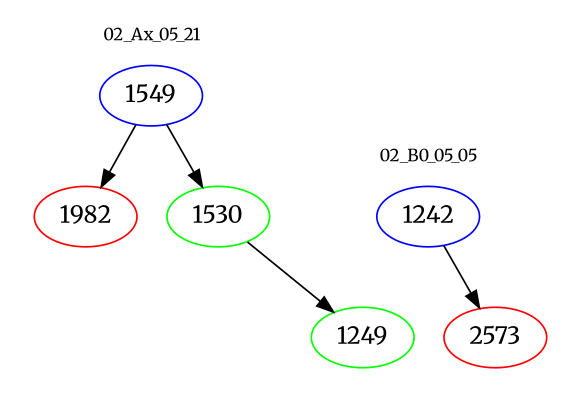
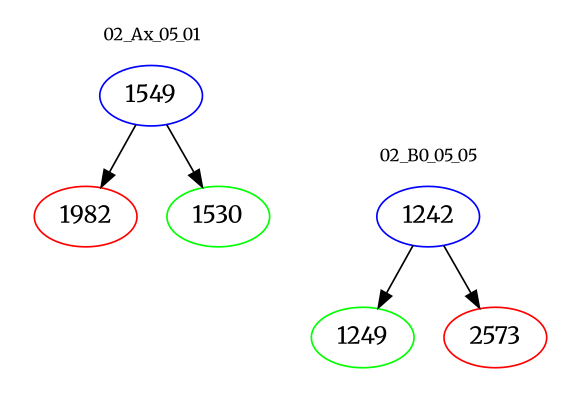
cluster "02_Ax_05_21": label "02_Ax_05_21" -> "02_Ax_05_01"
edge "1530" -> "1249": now "1242" -> "1249"
